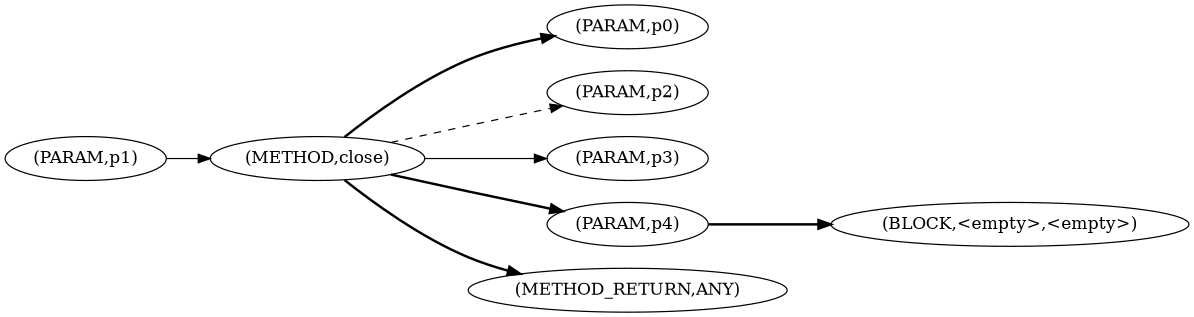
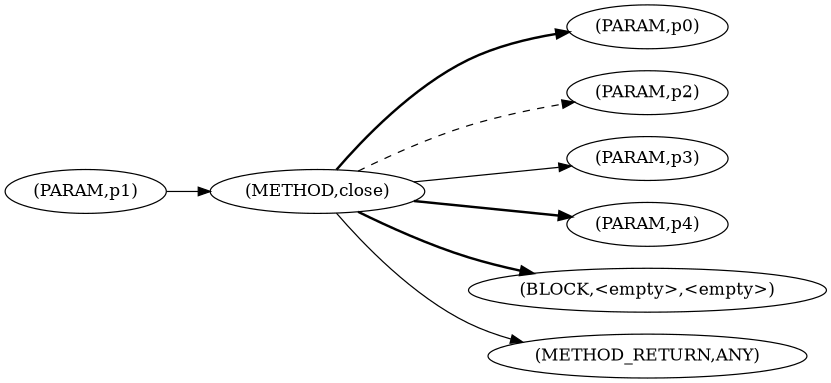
edge "(PARAM,p4)" -> "(BLOCK,<empty>,<empty>)": now "(METHOD,close)" -> "(BLOCK,<empty>,<empty>)"
edge "(METHOD,close)" -> "(METHOD_RETURN,ANY)": style bold -> solid
